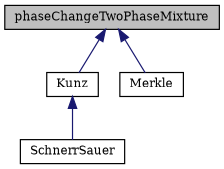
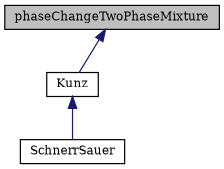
node "Merkle": removed
